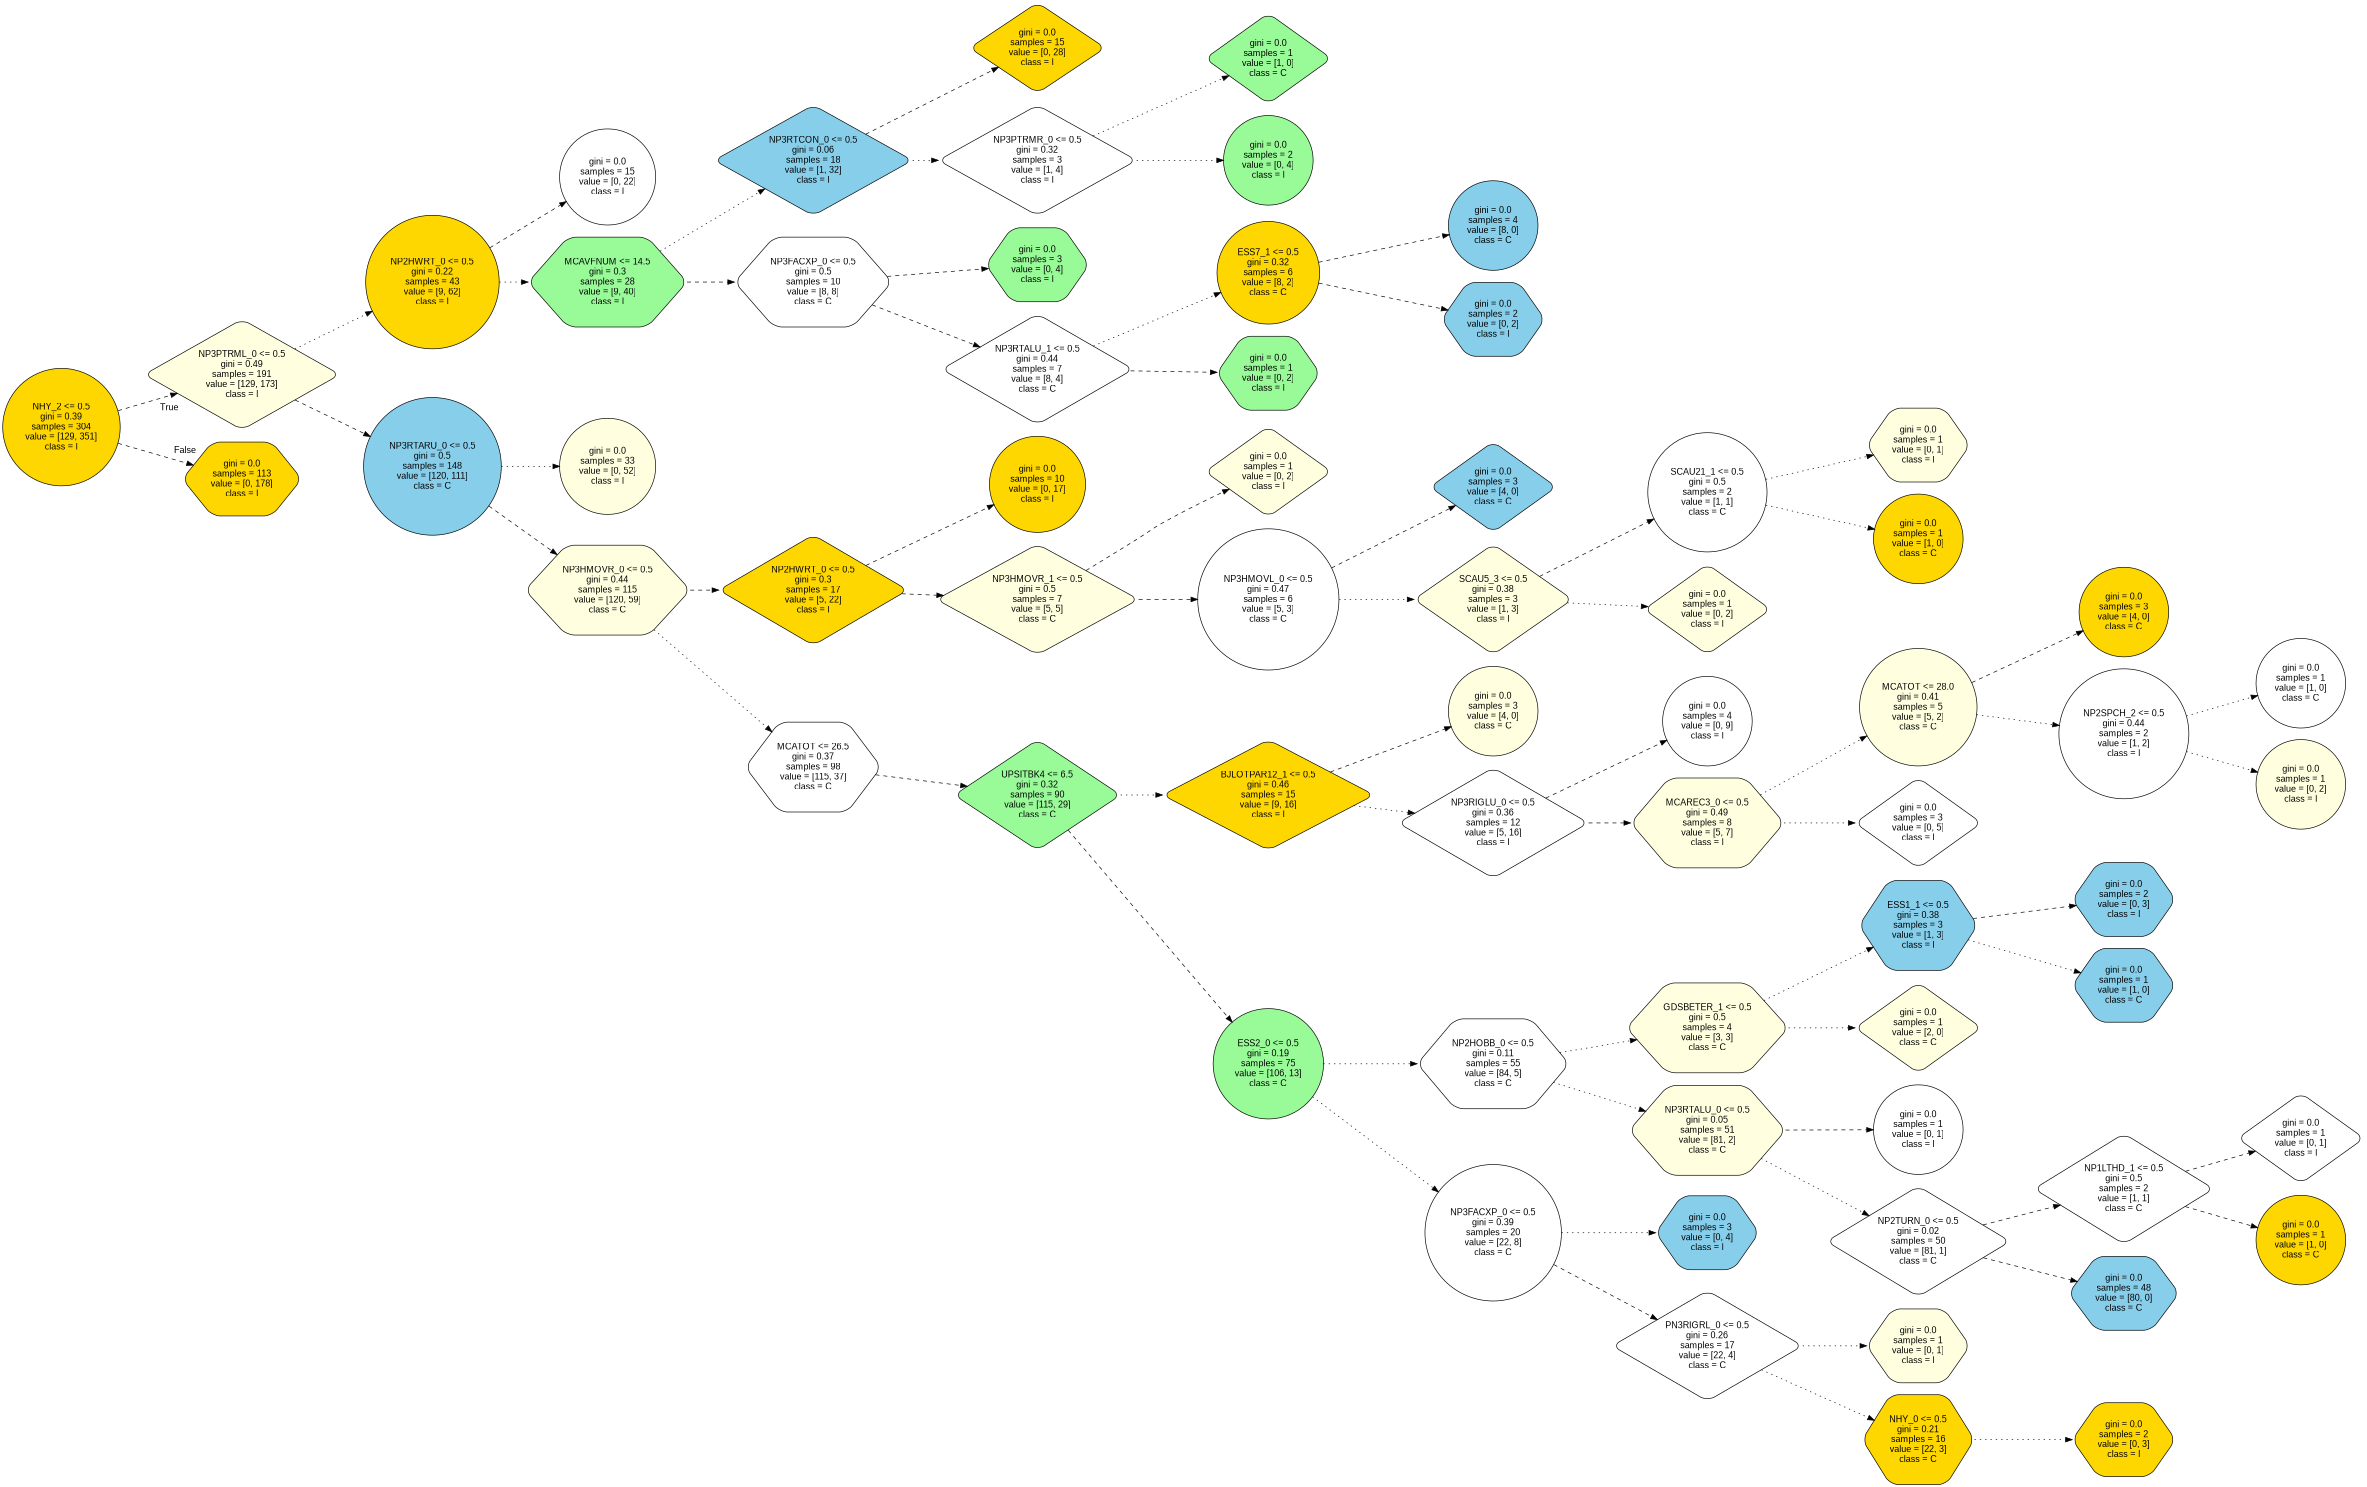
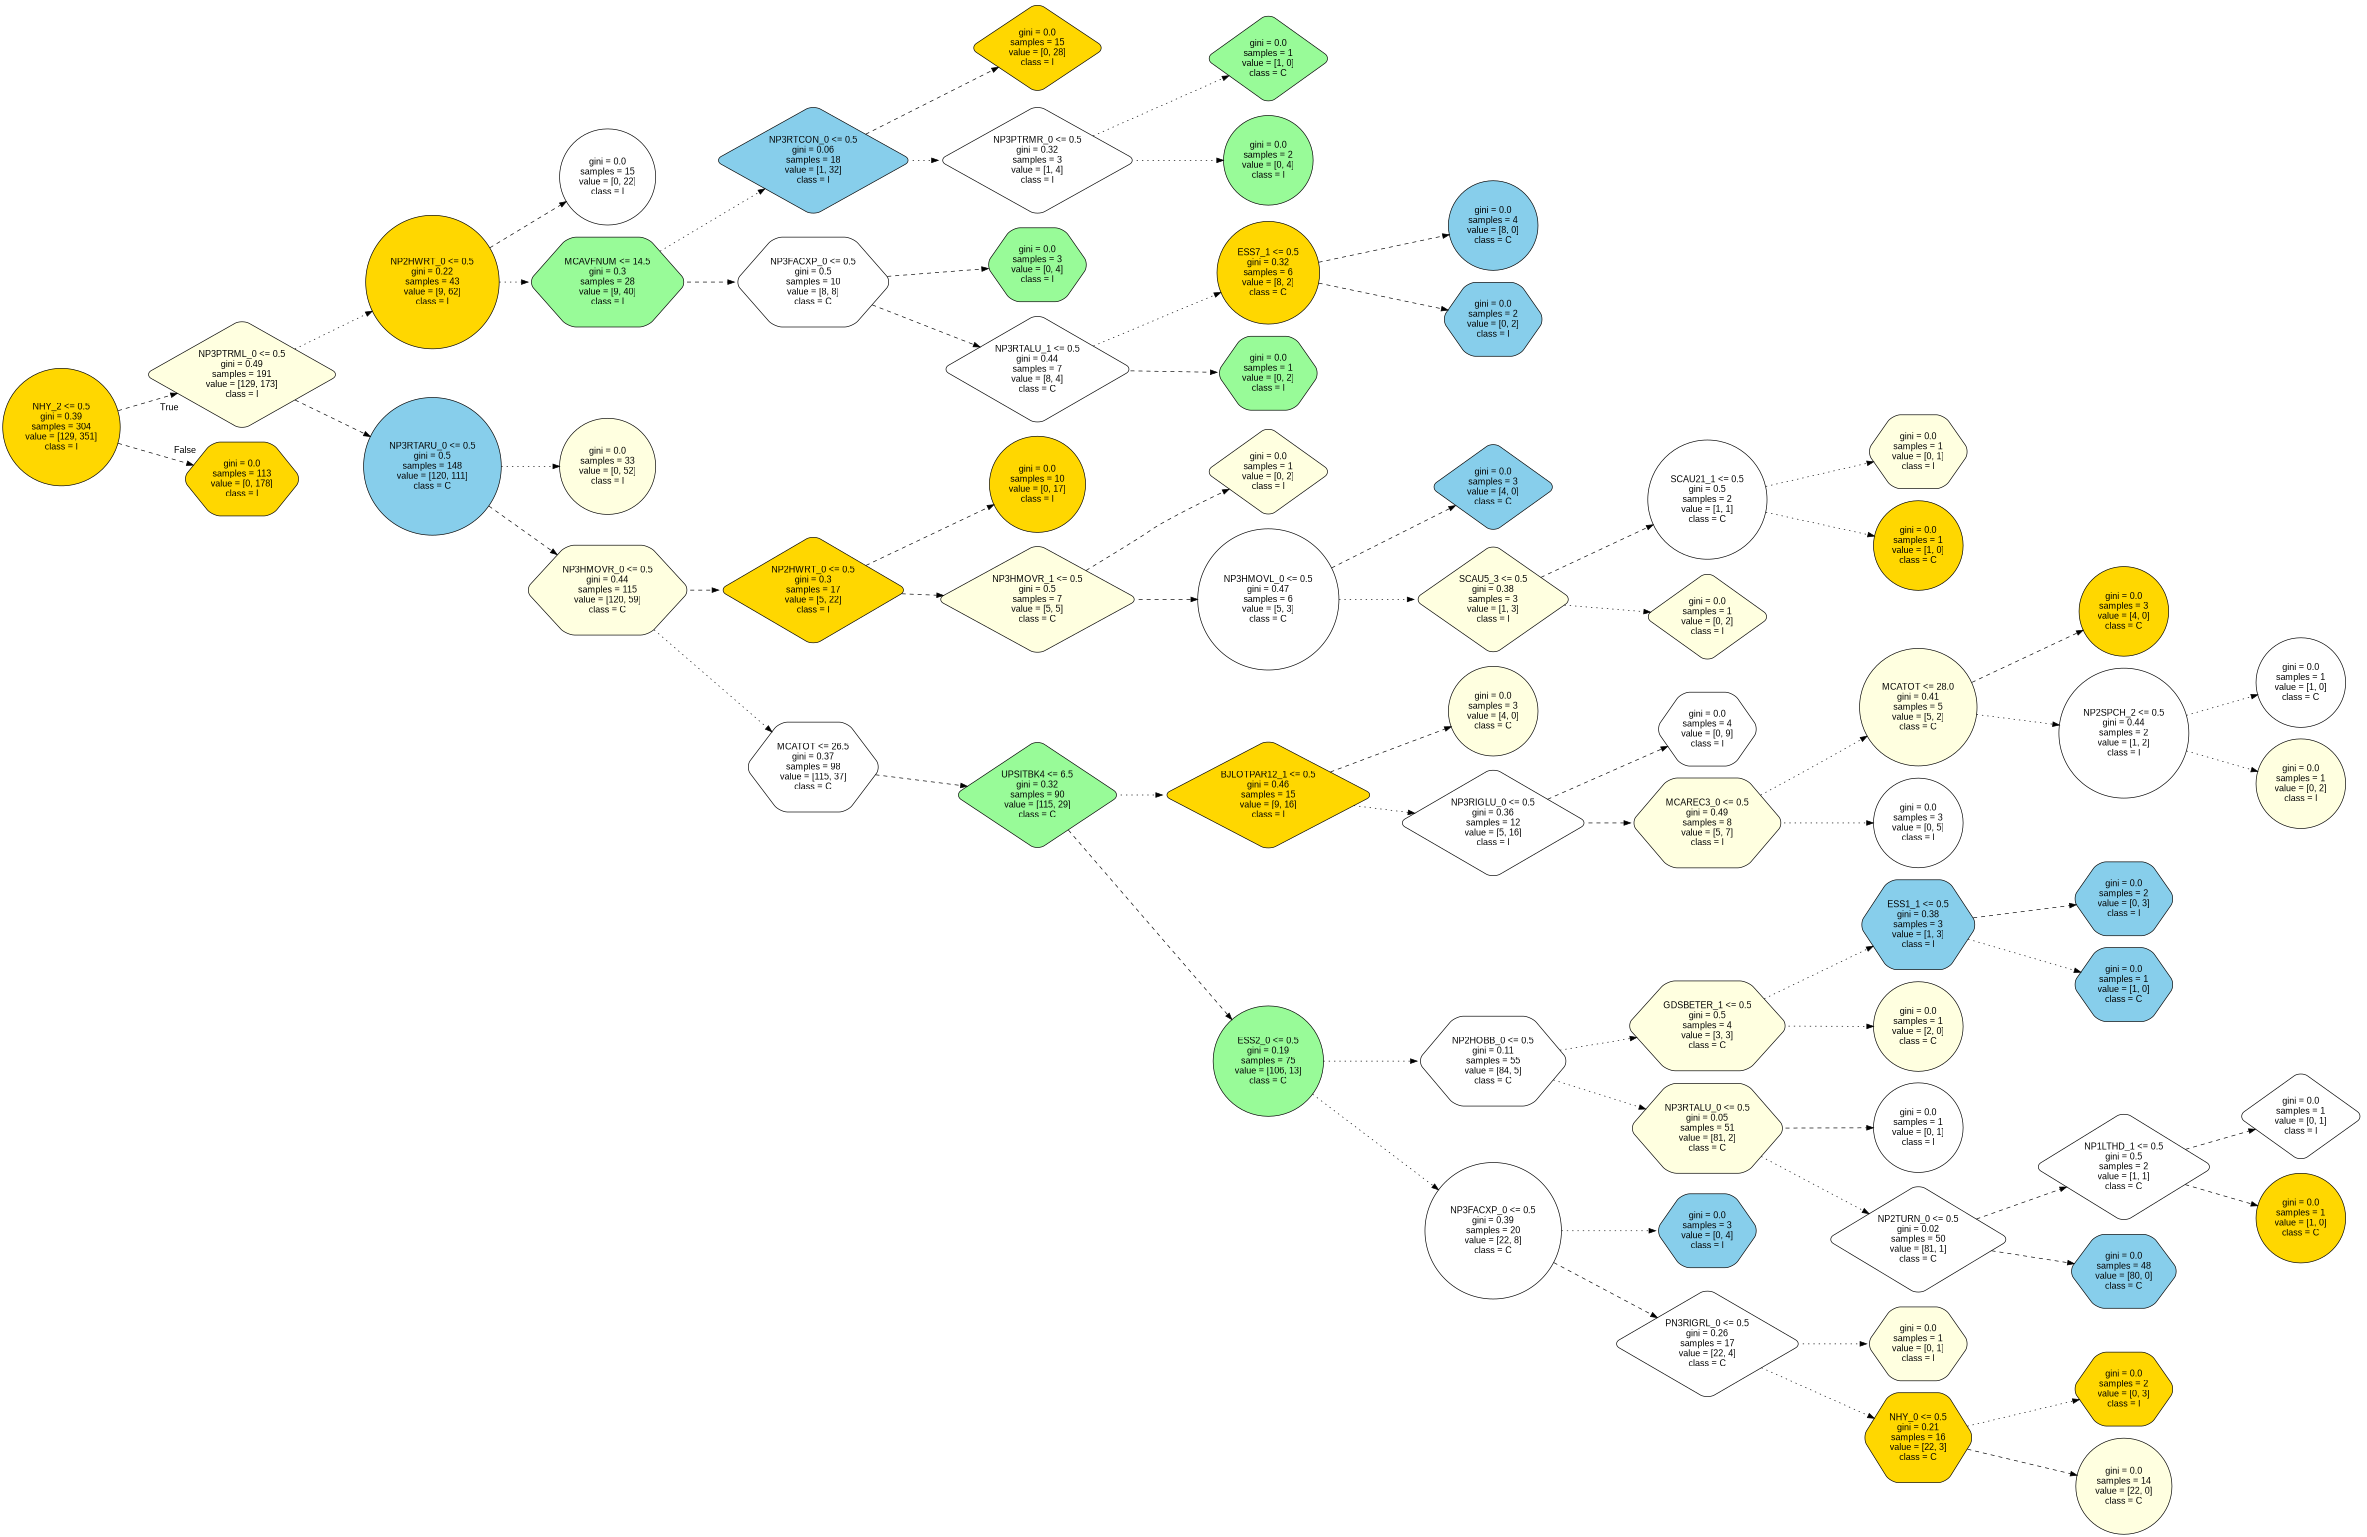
node "gini = 0.0 samples = 4 value = [0, 9] class = l": shape circle -> hexagon
node "gini = 0.0 samples = 3 value = [0, 5] class = l": shape diamond -> circle
node "gini = 0.0 samples = 1 value = [2, 0] class = C": shape diamond -> circle
node "gini = 0.0 samples = 14 value = [22, 0] class = C": added
